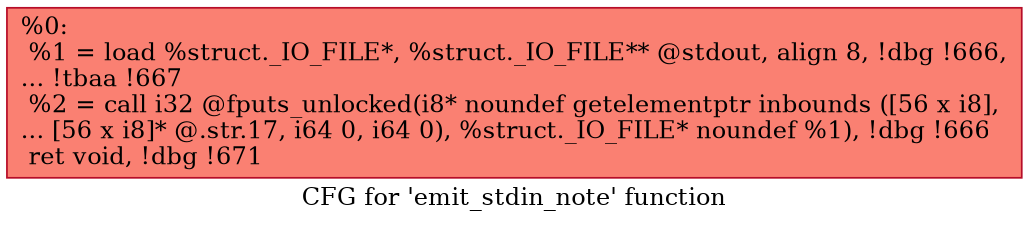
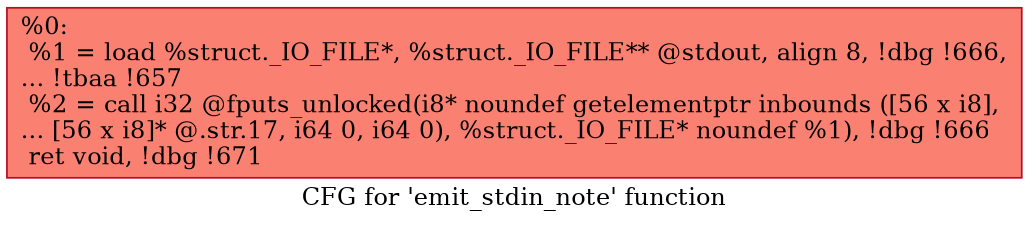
node "%0:": text "... !tbaa !667" -> "... !tbaa !657"
